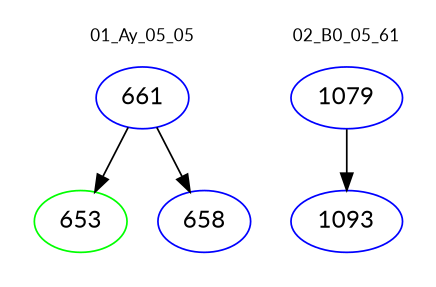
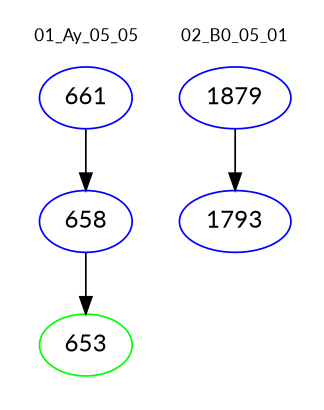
cluster "02_B0_05_61": label "02_B0_05_61" -> "02_B0_05_01"
node "1079": label "1079" -> "1879"
edge "661" -> "653": now "658" -> "653"
node "1093": label "1093" -> "1793"
